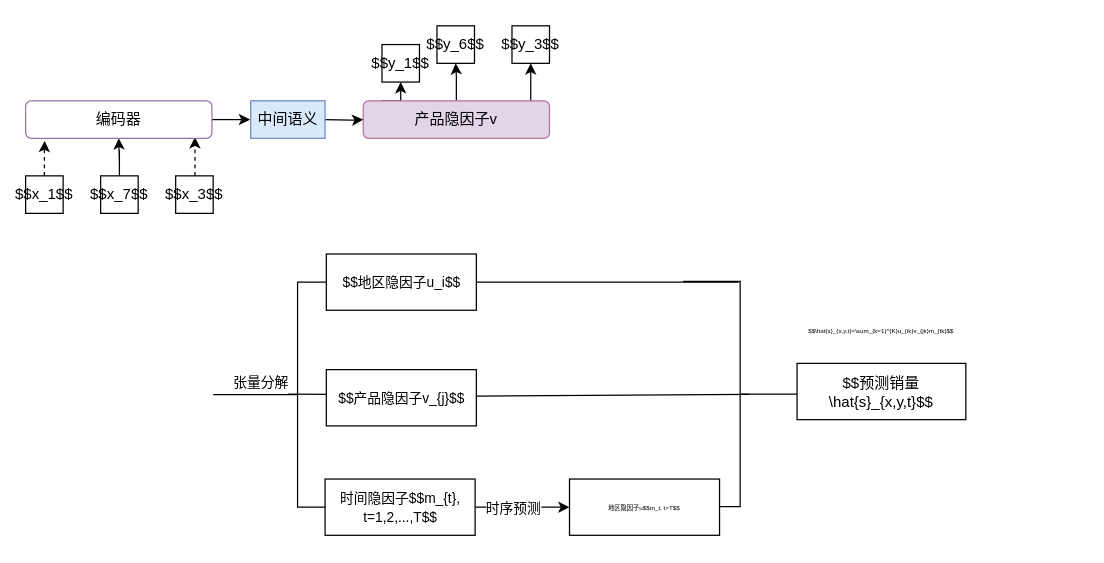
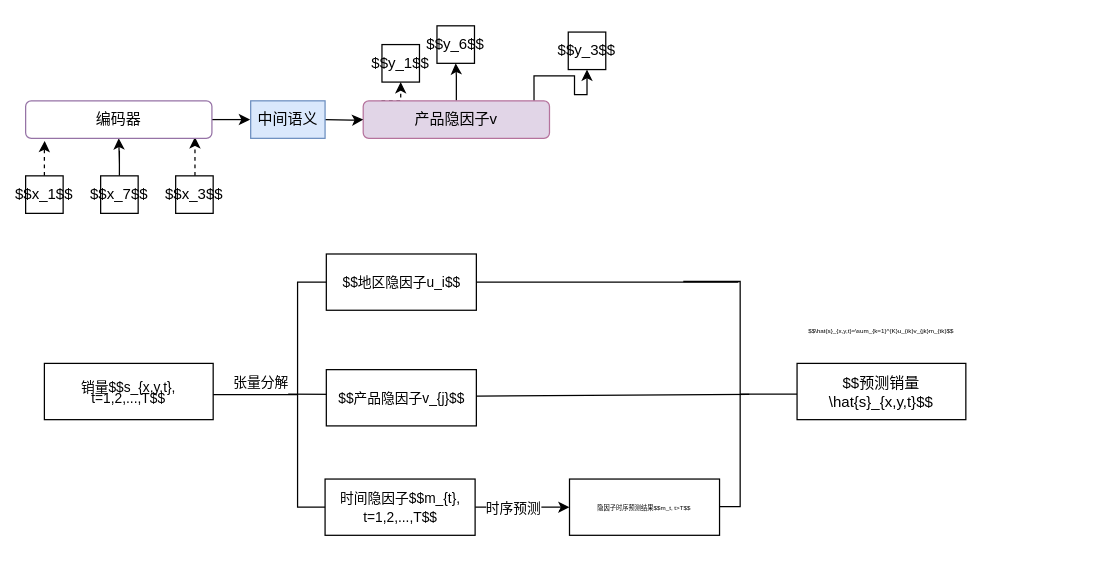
node "$$y_3$$": moved (531, 44) -> (587, 51)
edge "产品隐因子v" -> "$$y_1$$": style solid -> dashed
node "销量$$s_{x,y,t}, t=1,2,...,T$$": added
node "地区隐因子u$$m_t, t>T$$": label "地区隐因子u$$m_t, t>T$$" -> "隐因子时序预测结果$$m_t, t>T$$"
